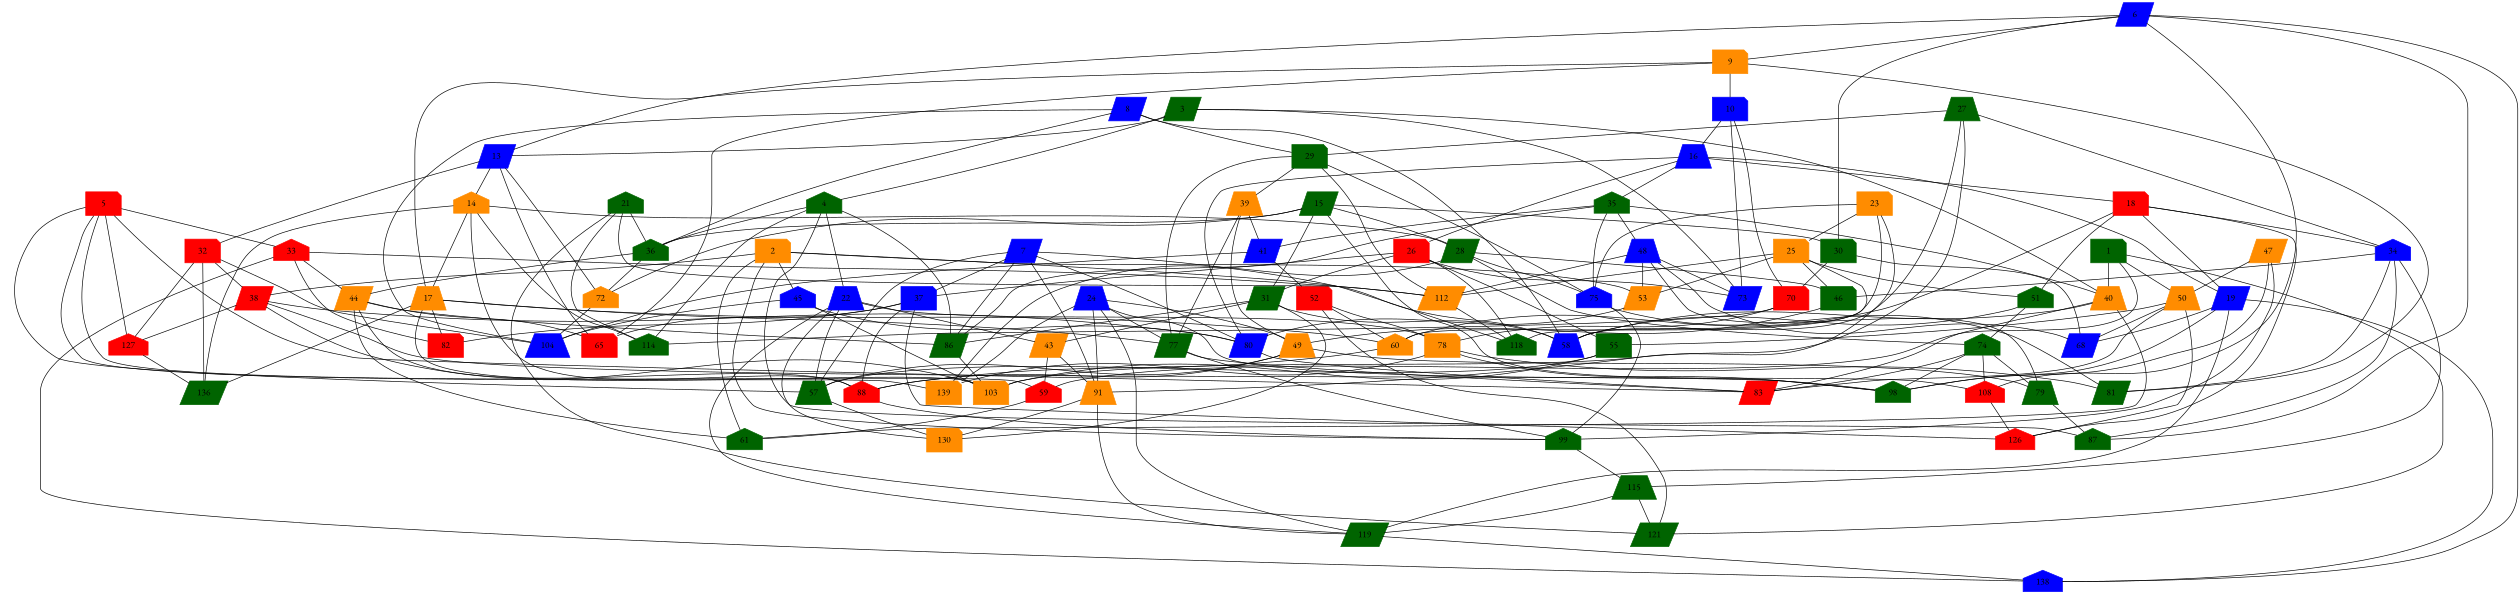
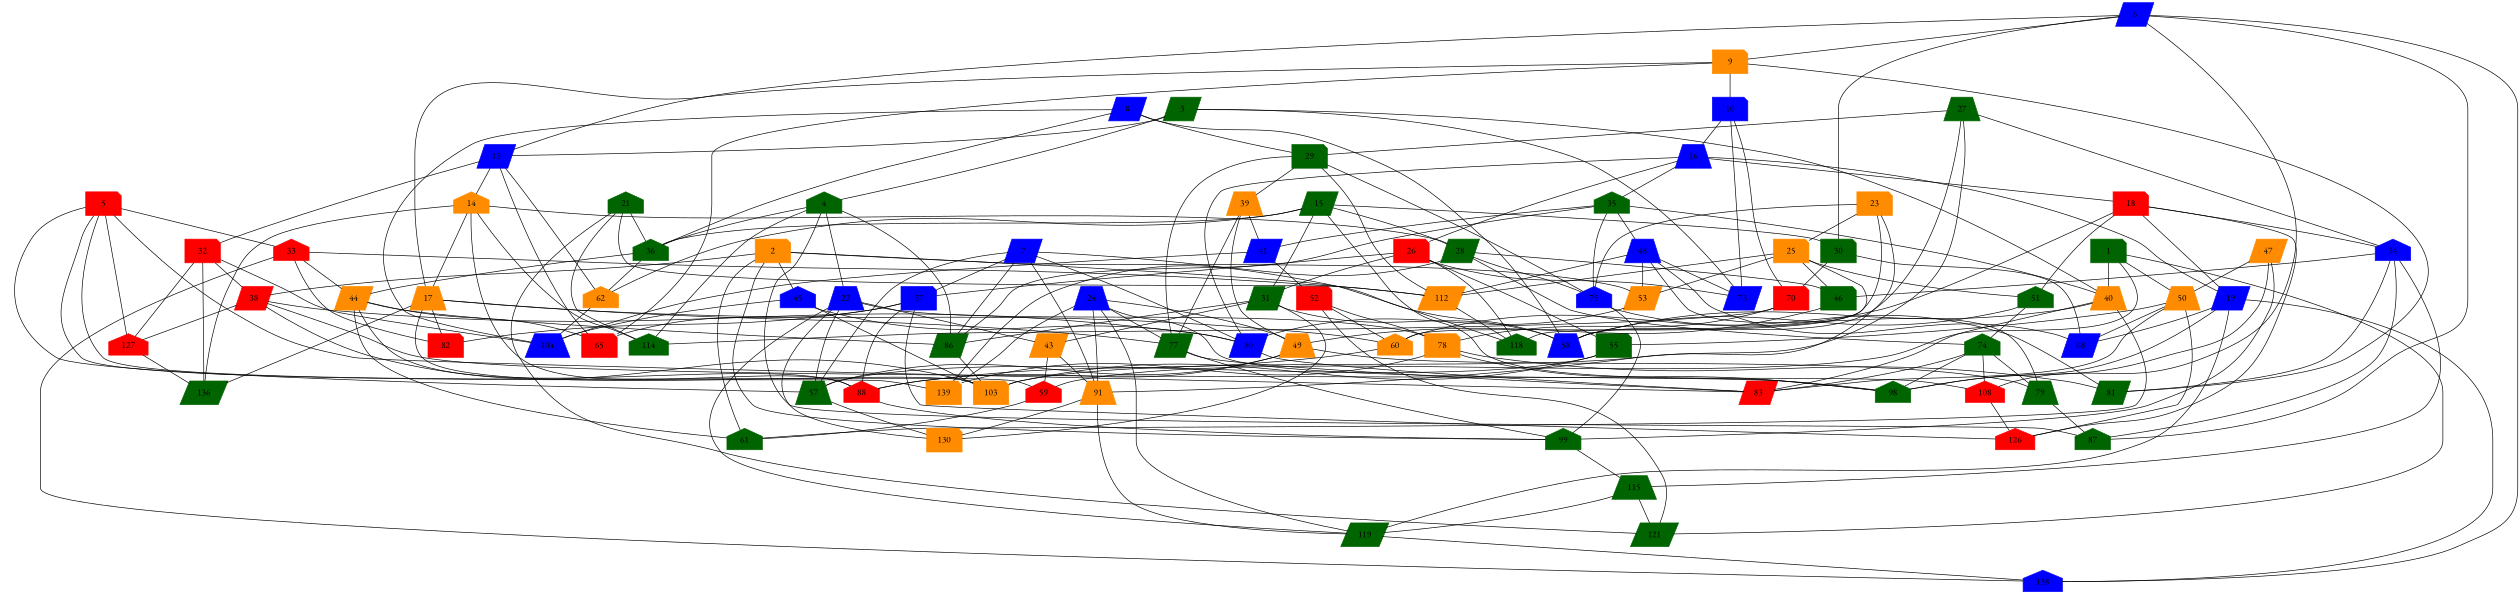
node "72": label "72" -> "62"
